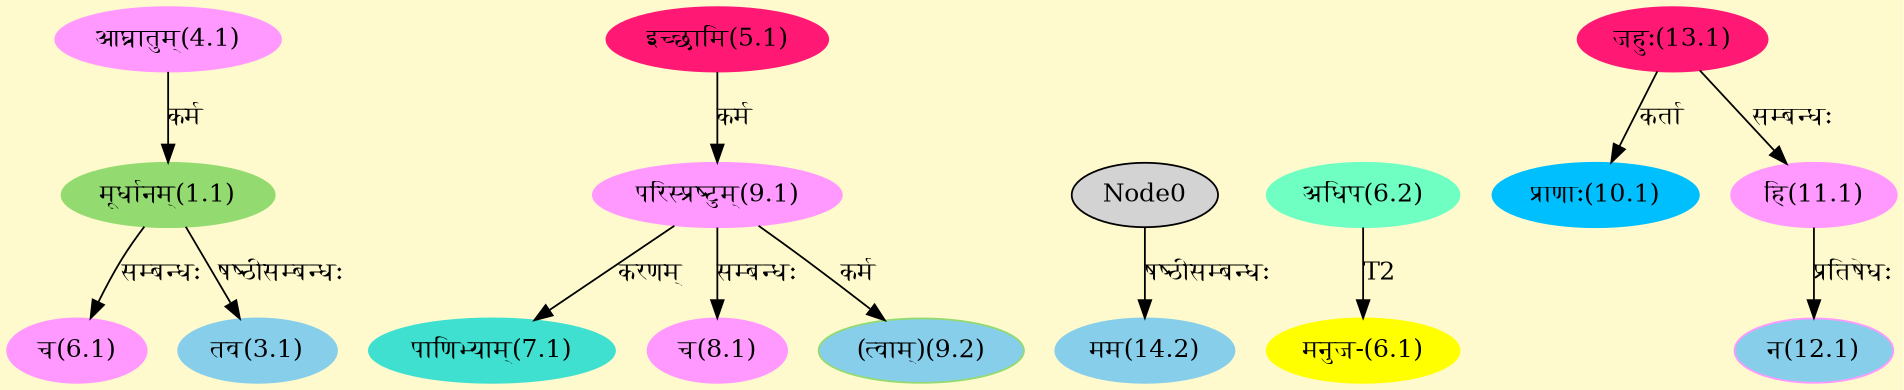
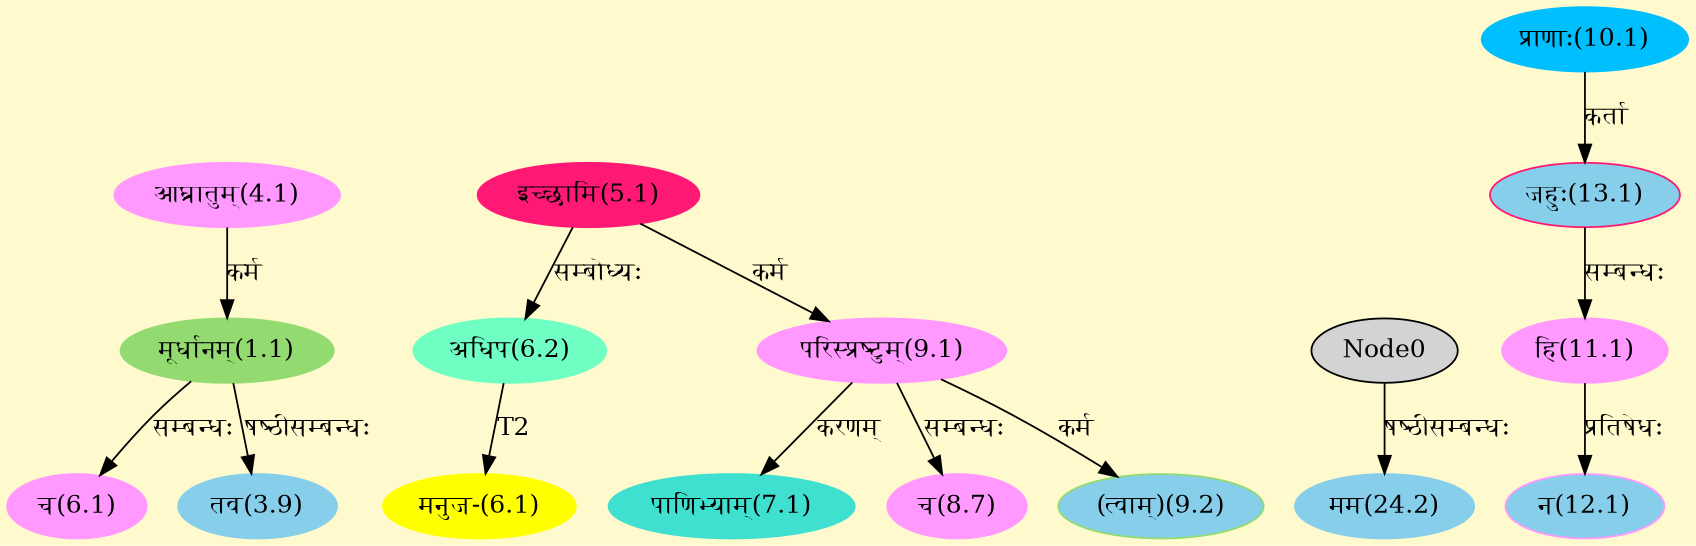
node "जहुः(13.1)": fillcolor #ff1975 -> #87ceeb
edge "जहुः(13.1)" -> "प्राणाः(10.1)": reversed
edge "इच्छामि(5.1)" -> "अधिप(6.2)": added, label "सम्बोध्यः"
node "तव(3.1)": label "तव(3.1)" -> "तव(3.9)"
node "च(8.1)": label "च(8.1)" -> "च(8.7)"
node "मम(14.2)": label "मम(14.2)" -> "मम(24.2)"
